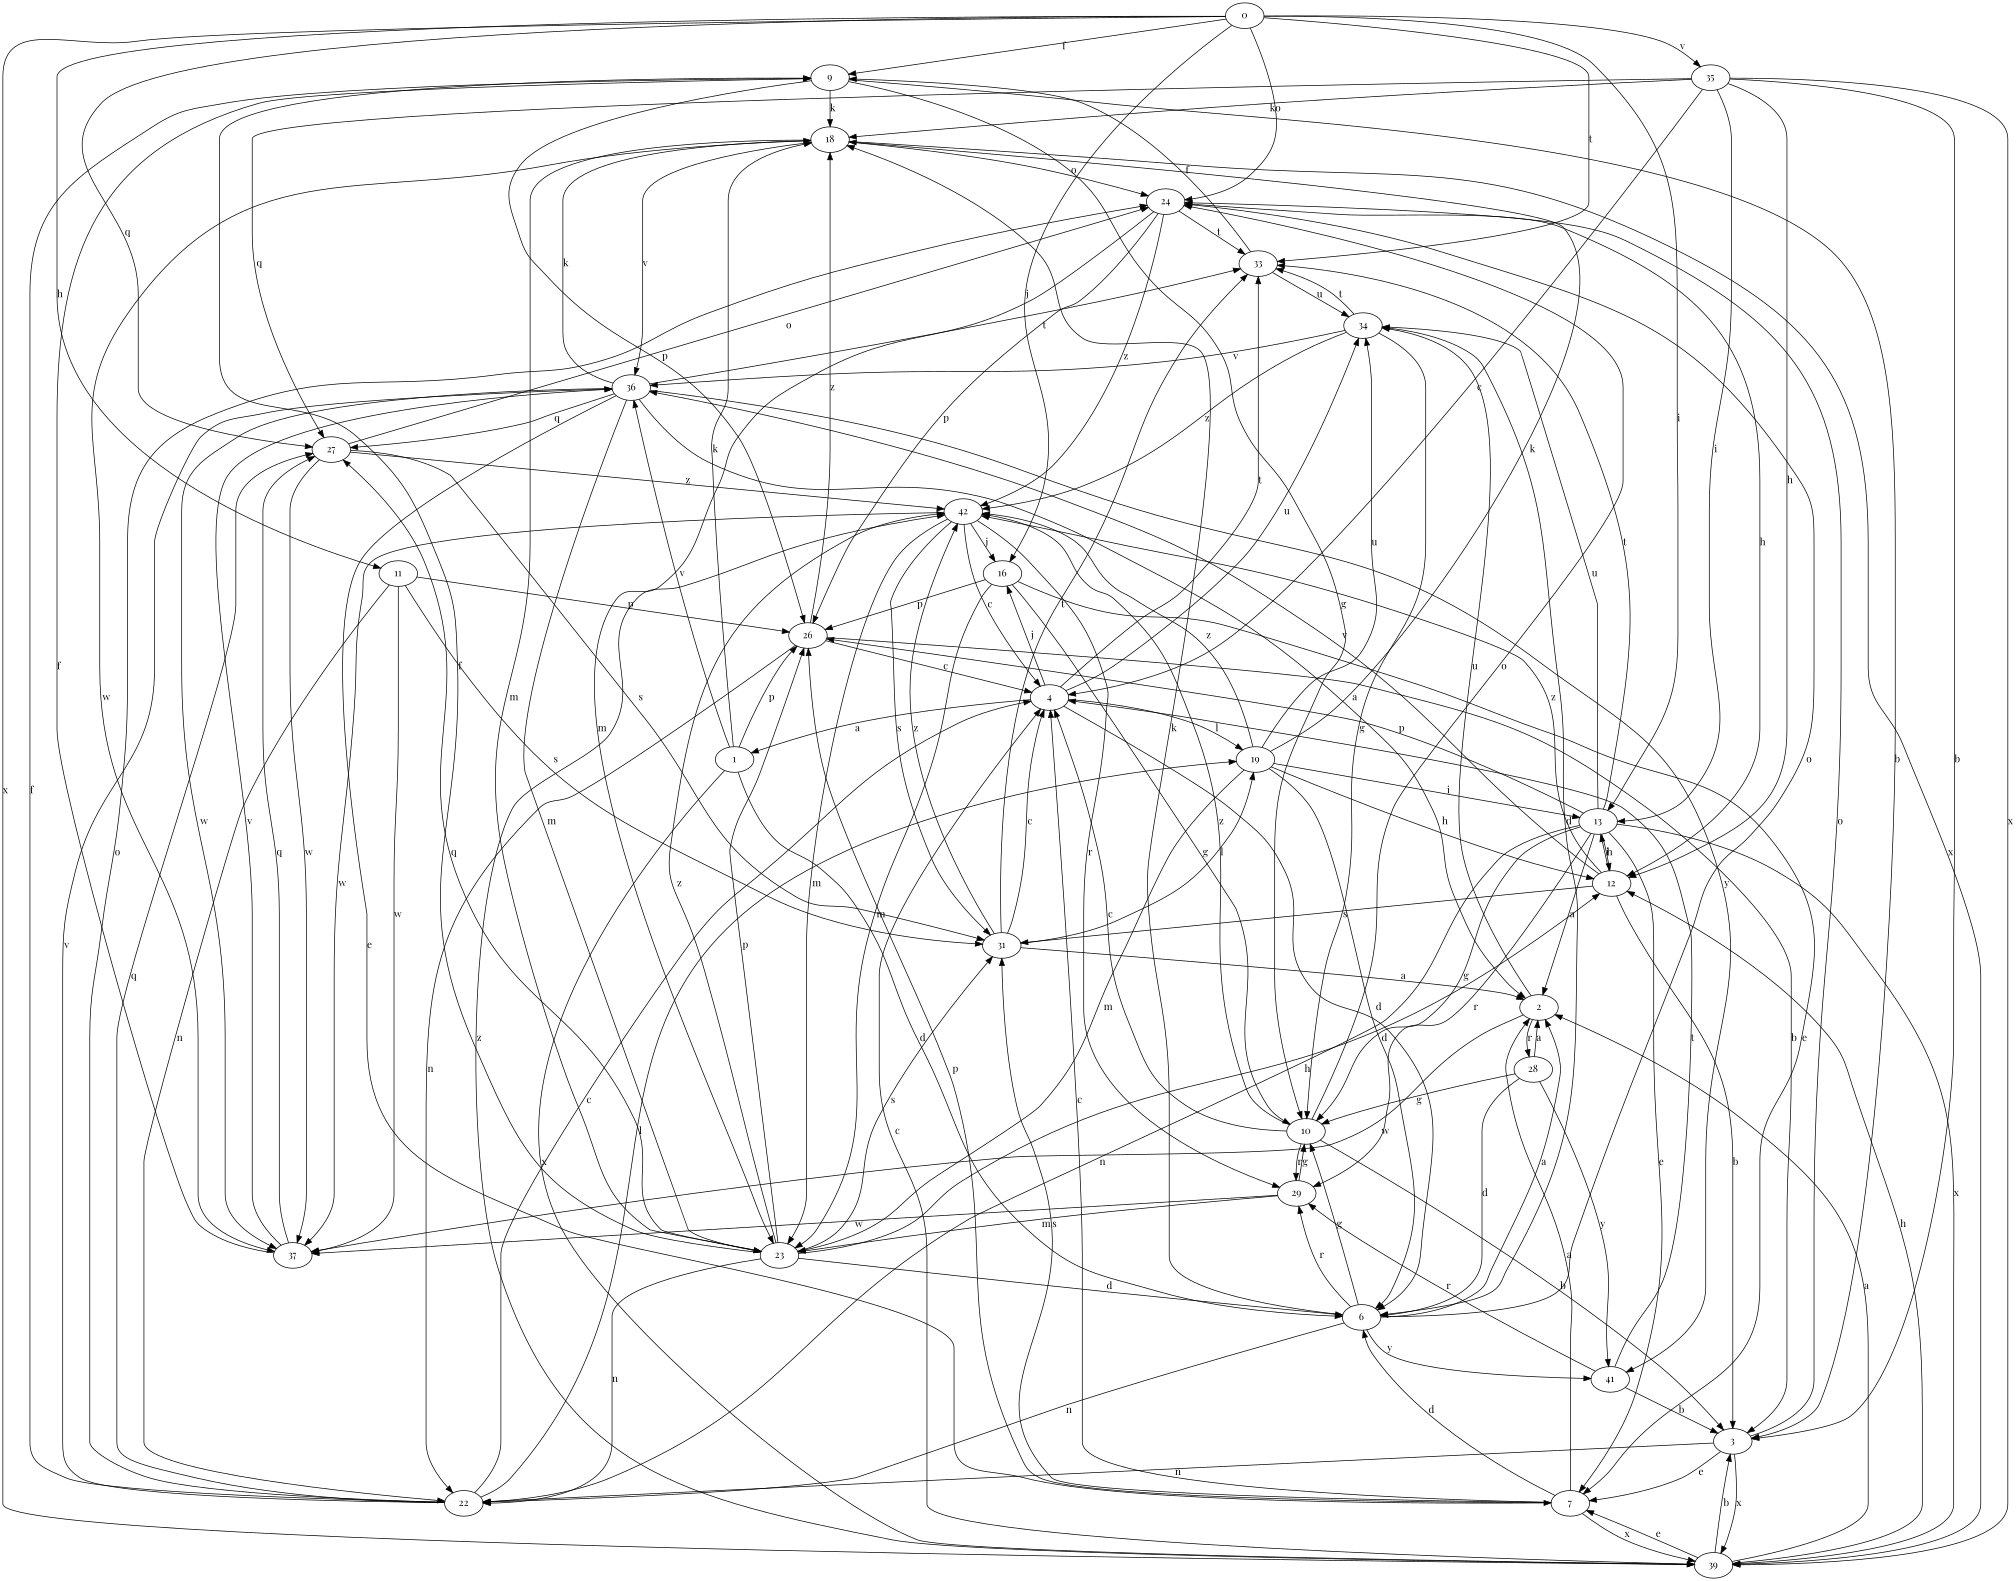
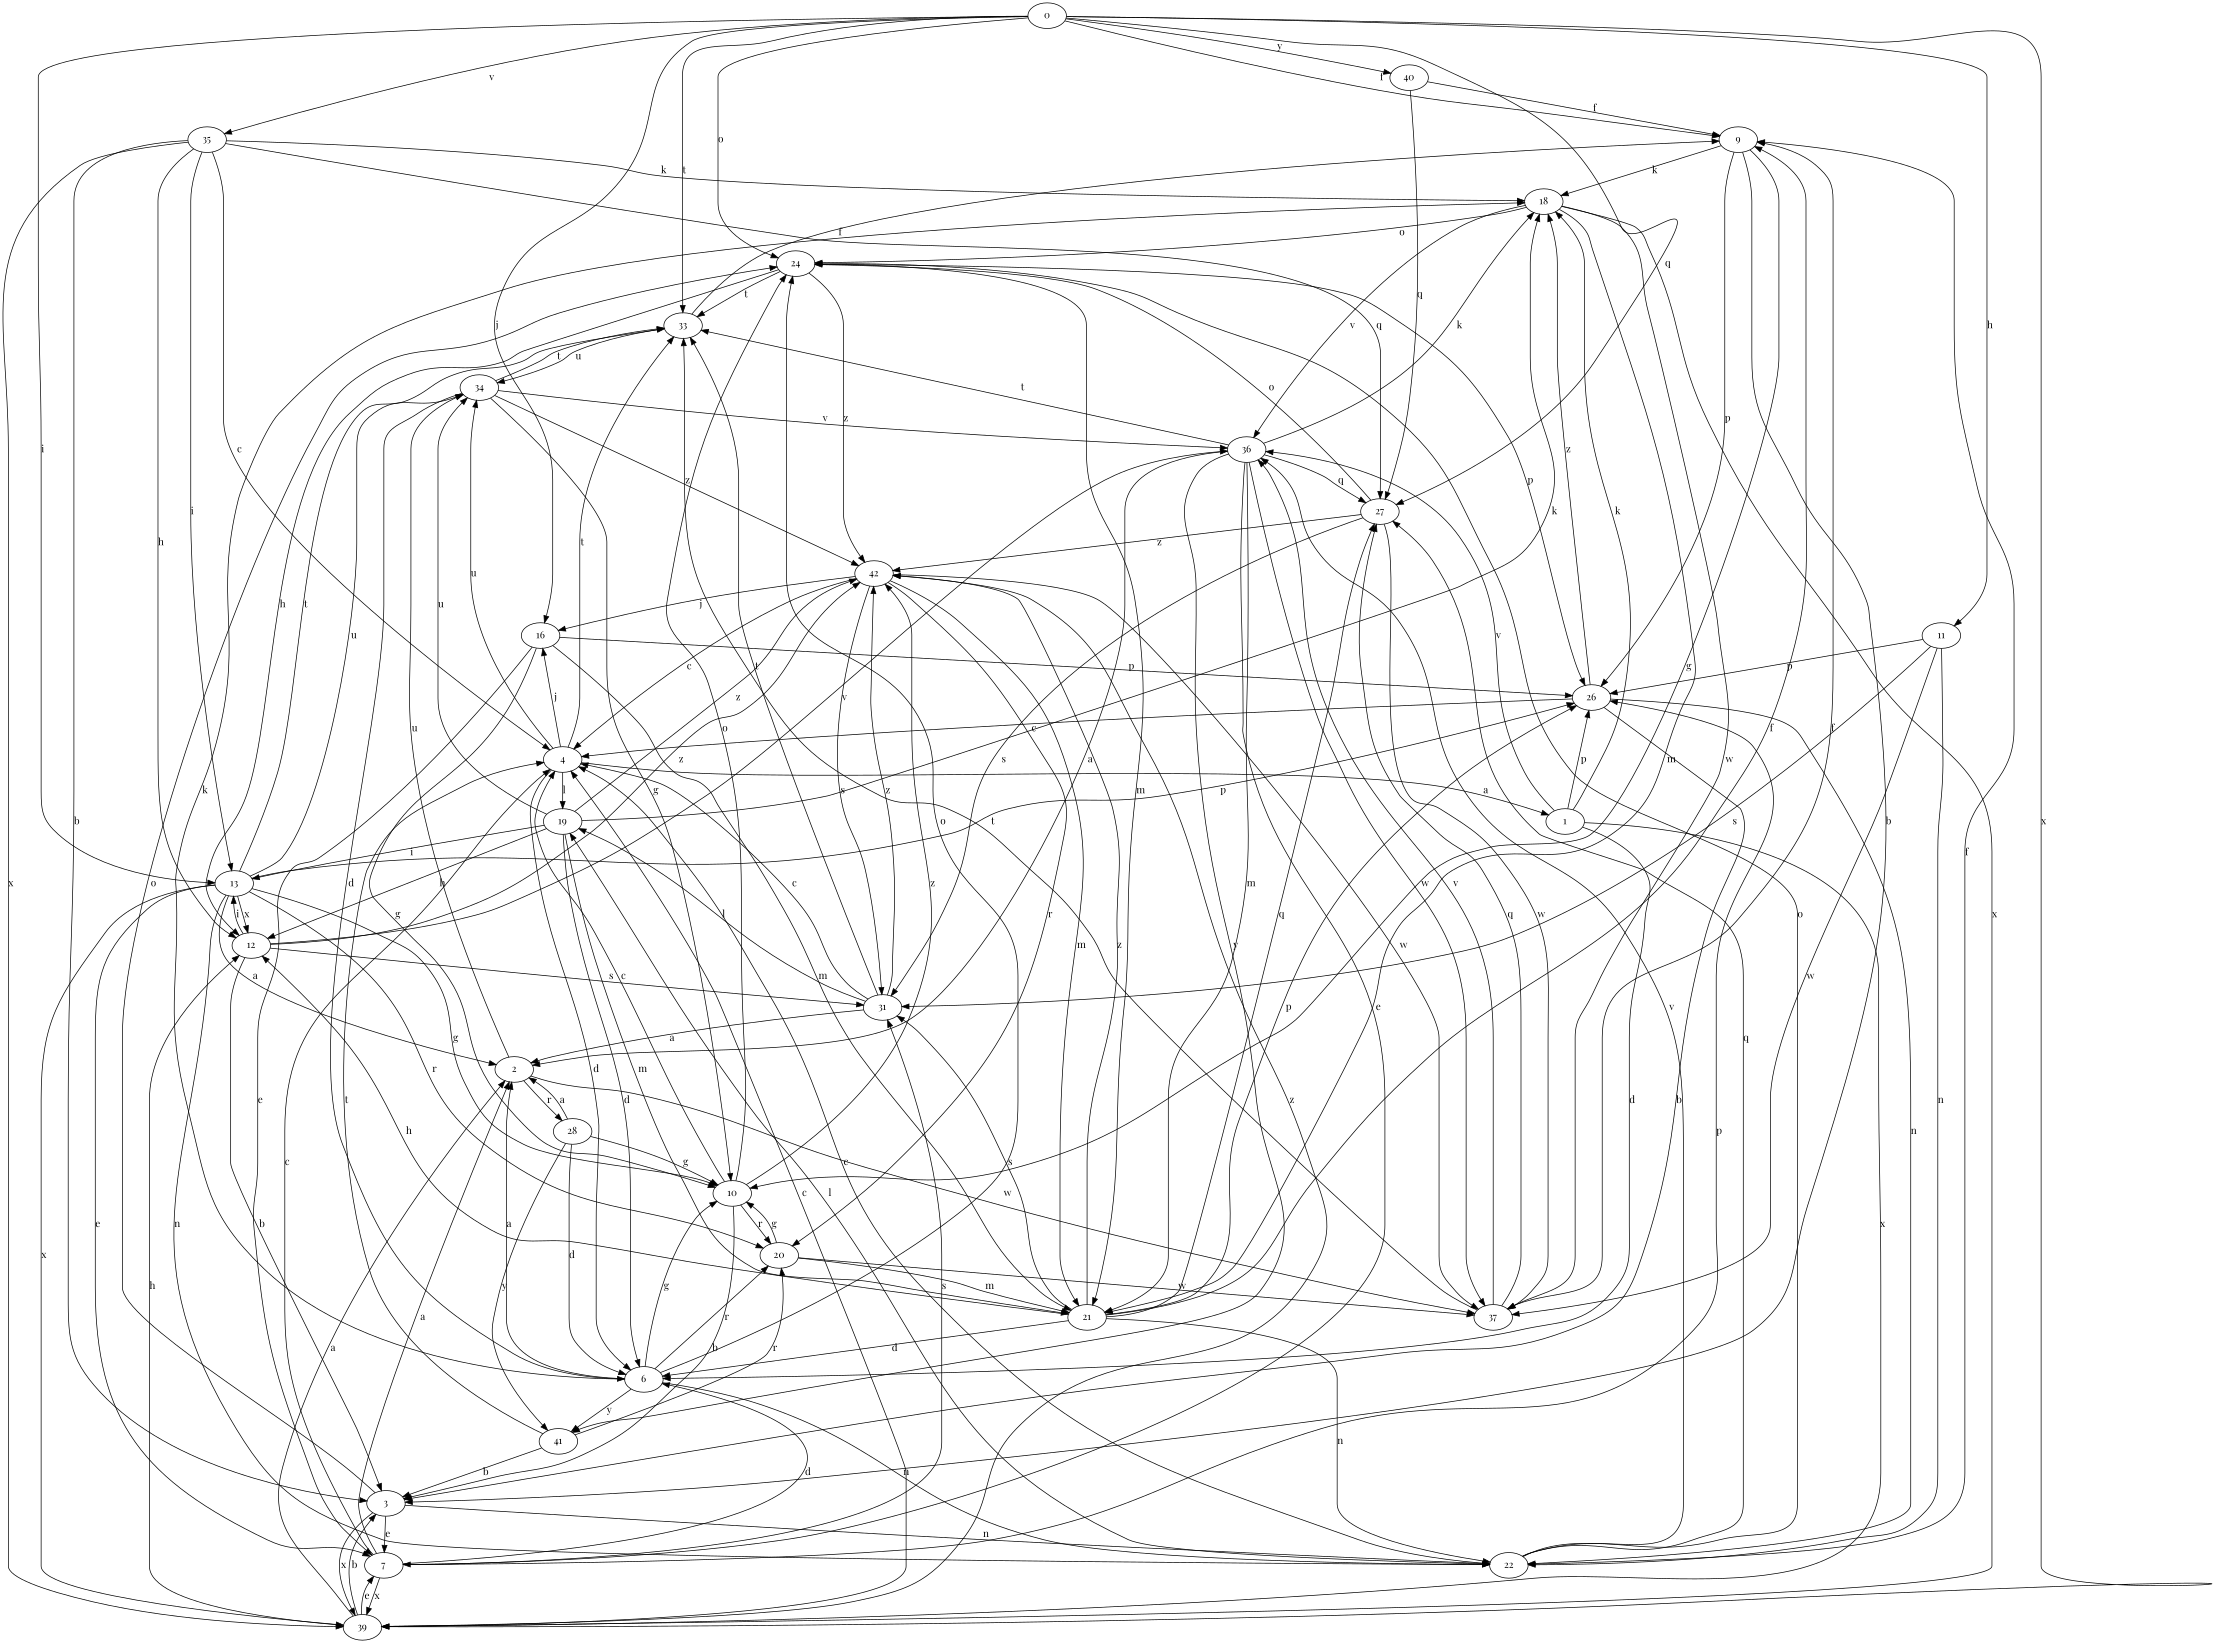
node "40": added
edge "37" -> "33": added, label "t"
edge "13" -> "12": label "h" -> "x"
node "29": label "29" -> "20"
node "23": label "23" -> "21"
